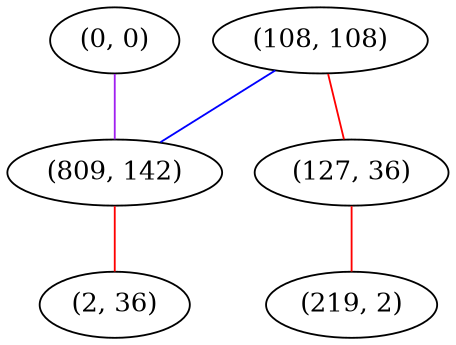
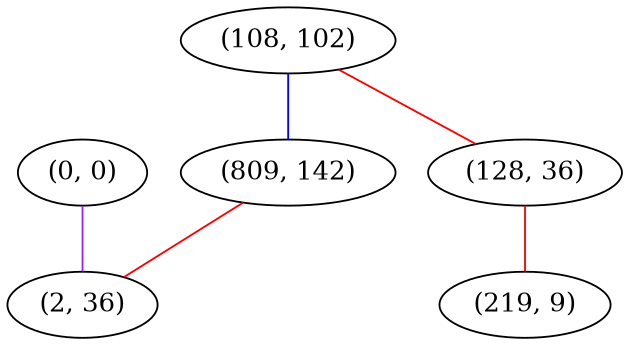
node "(108, 108)": label "(108, 108)" -> "(108, 102)"
edge "(0, 0)" -- "(809, 142)": now "(0, 0)" -- "(2, 36)"
node "(127, 36)": label "(127, 36)" -> "(128, 36)"
node "(219, 2)": label "(219, 2)" -> "(219, 9)"
